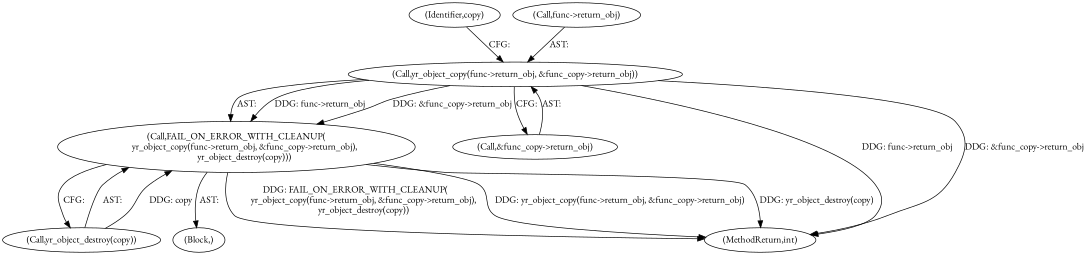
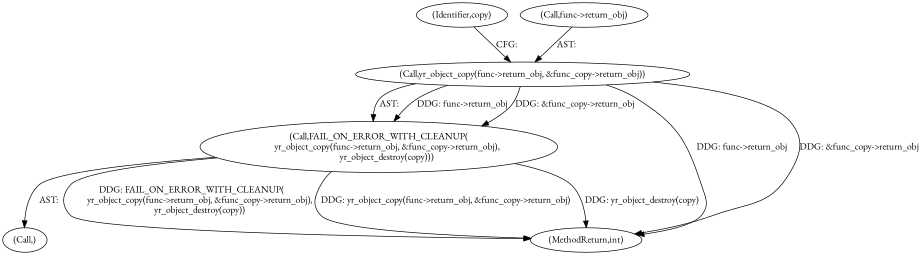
node "(Call,&func_copy->return_obj)": removed
node "(Call,yr_object_destroy(copy))": removed
node "(Block,)": label "(Block,)" -> "(Call,)"
